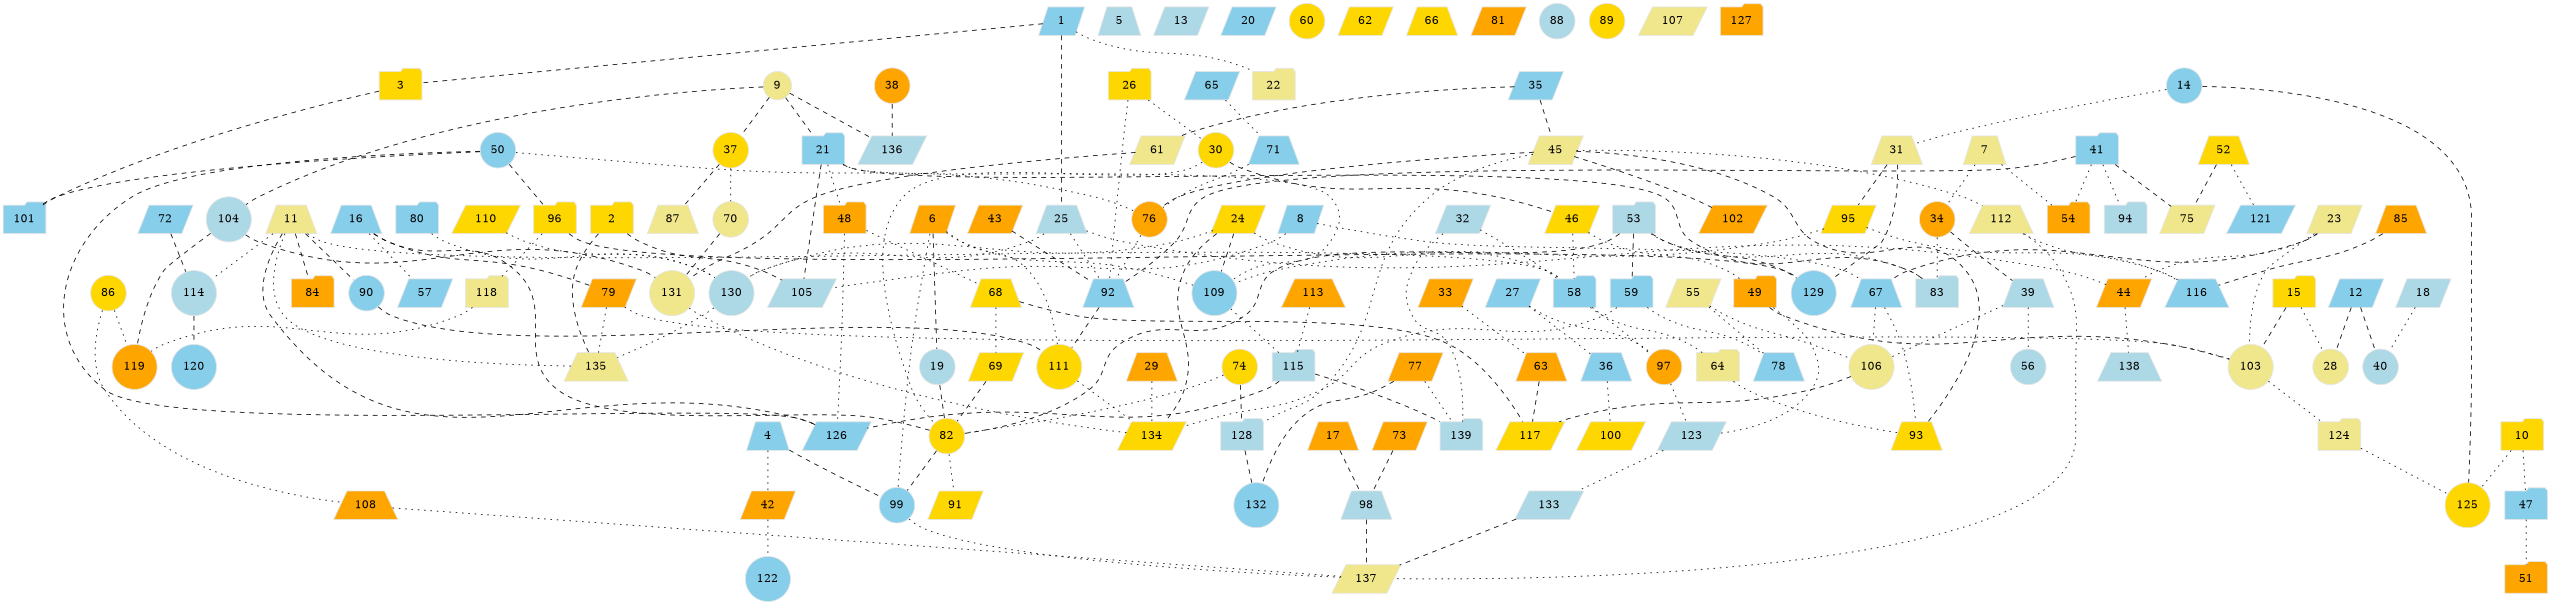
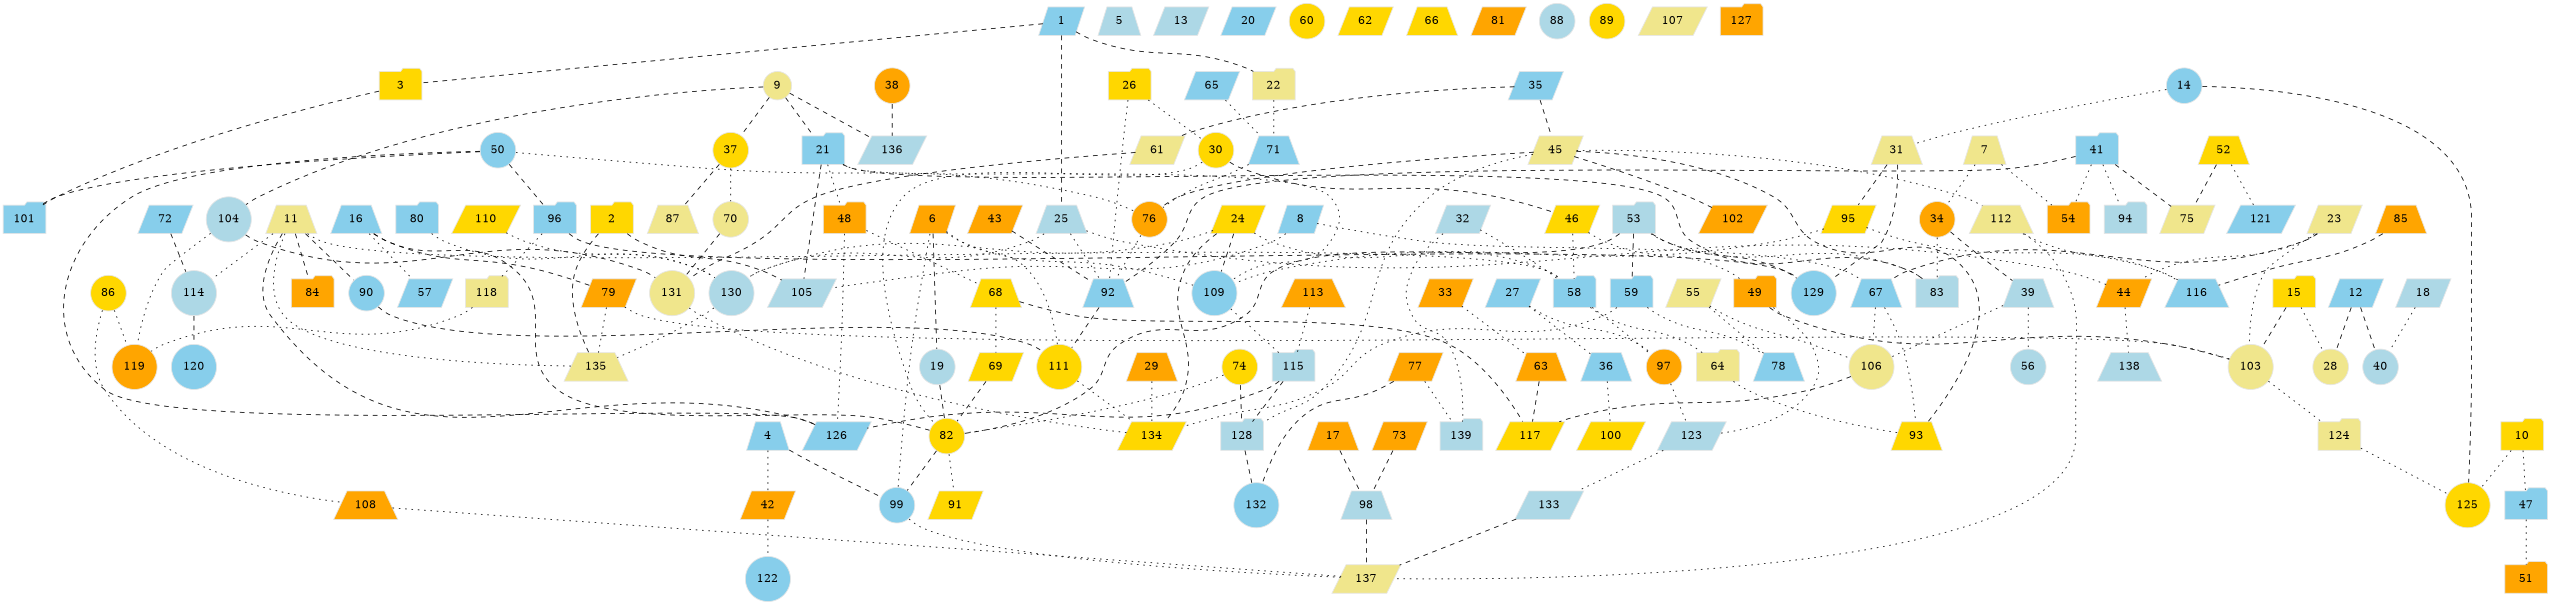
edge "1" -- "22": style dotted -> dashed
edge "22" -- "71": added
node "96": fillcolor gold -> skyblue
edge "104" -- "119": style dashed -> dotted
edge "115" -- "139": now "115" -- "128"
